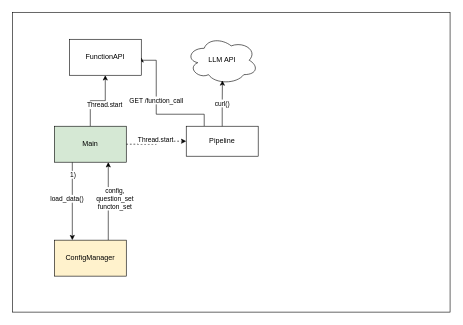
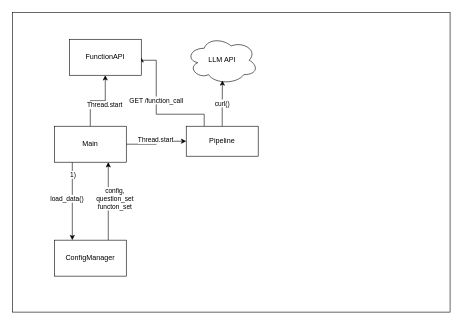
node "Main": fillcolor #d5e8d4 -> #ffffff
edge "Main" -> "Pipeline": style dashed -> solid
node "ConfigManager": fillcolor #fff2cc -> #ffffff
